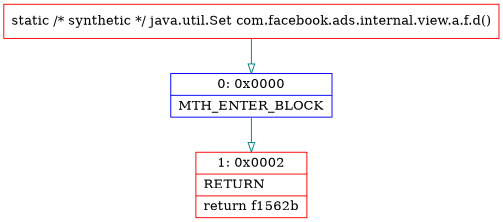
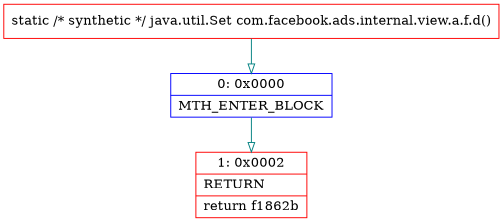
node "1: 0x0002": text "return f1562b" -> "return f1862b"
